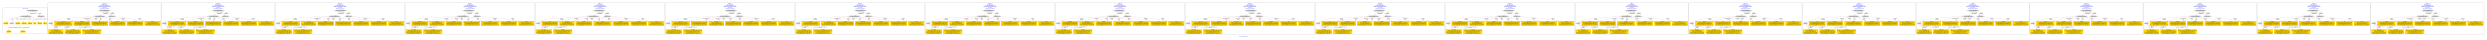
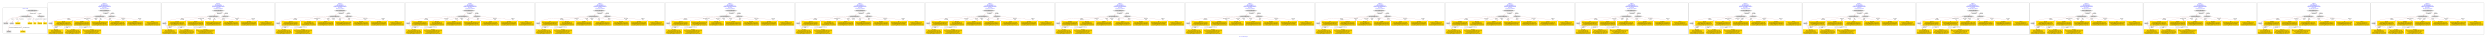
node "date_made": fillcolor gold -> lightgray
node "dimensions": removed
node "nationality": fillcolor gold -> lightgray
